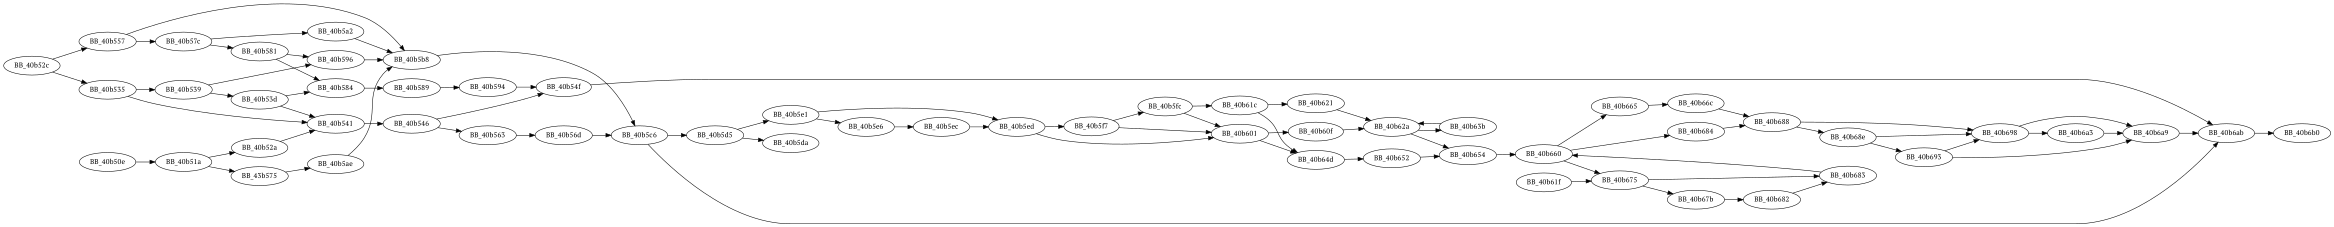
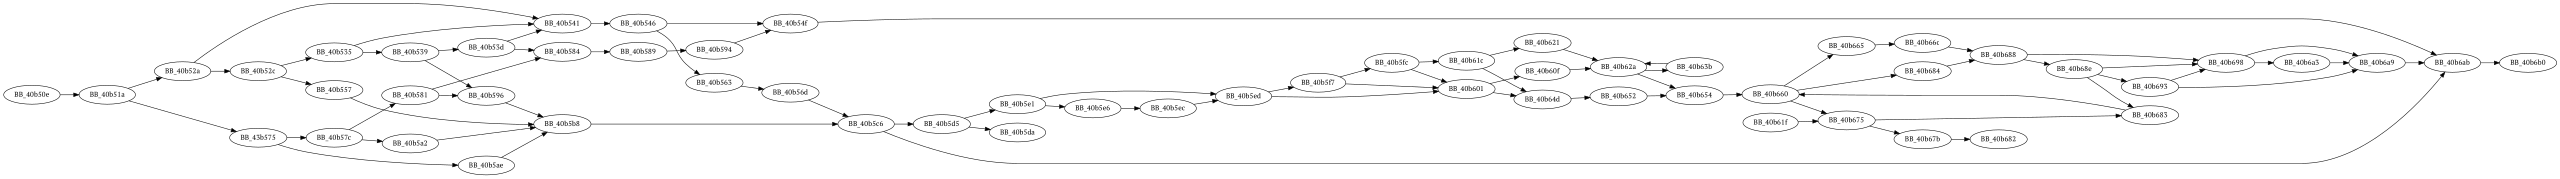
edge "BB_40b557" -> "BB_40b57c": now "BB_43b575" -> "BB_40b57c"
edge "BB_40b52a" -> "BB_40b52c": added
edge "BB_40b682" -> "BB_40b683": now "BB_40b68e" -> "BB_40b683"
